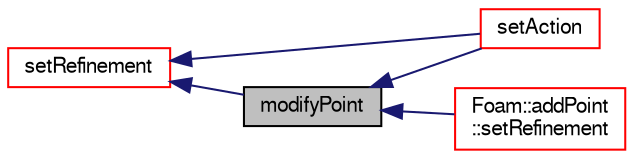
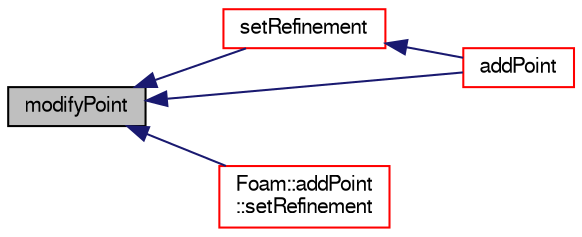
node "setAction": label "setAction" -> "addPoint"
edge "modifyPoint" -> "setRefinement": reversed
